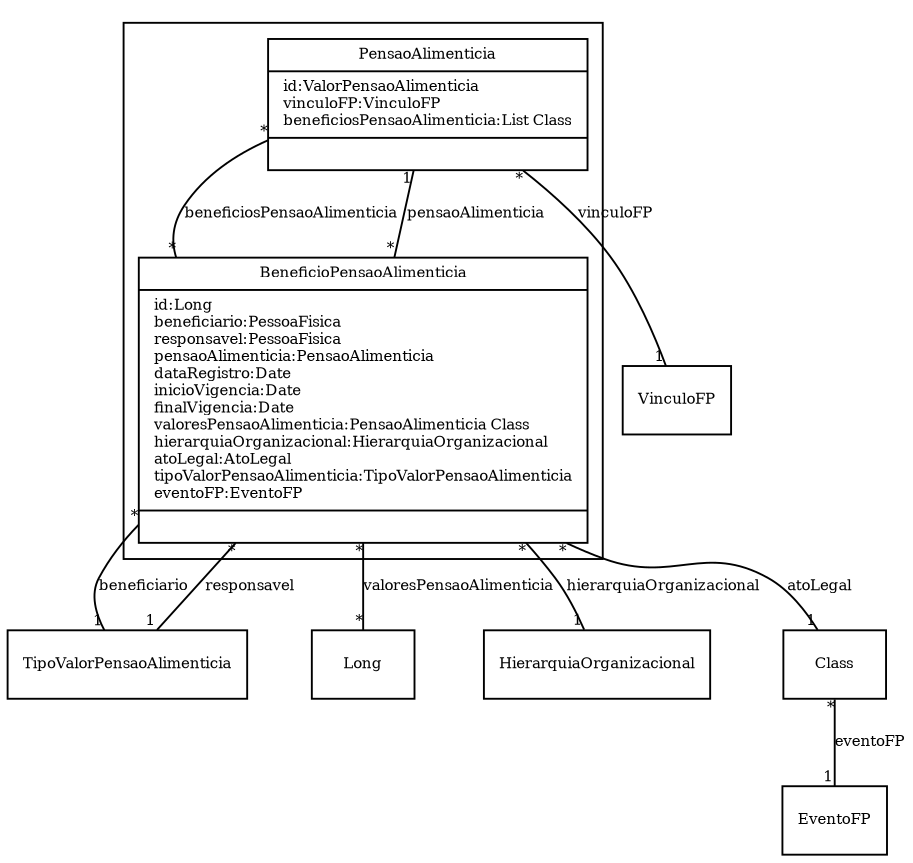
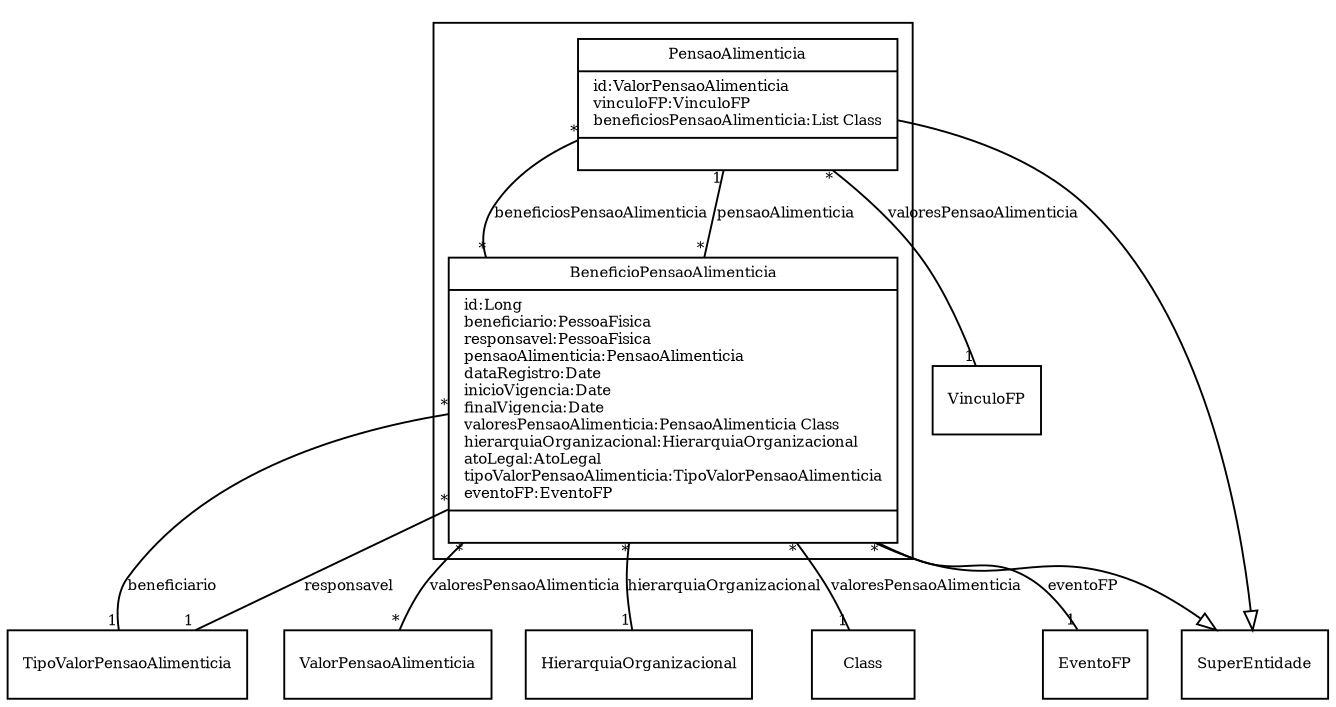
edge "PensaoAlimenticia" -- "VinculoFP": label "vinculoFP" -> "valoresPensaoAlimenticia"
edge "BeneficioPensaoAlimenticia" -- "Class": label "atoLegal" -> "valoresPensaoAlimenticia"
node "Long": label "Long" -> "ValorPensaoAlimenticia"
node "SuperEntidade": added
edge "Class" -- "EventoFP": now "BeneficioPensaoAlimenticia" -- "EventoFP"
